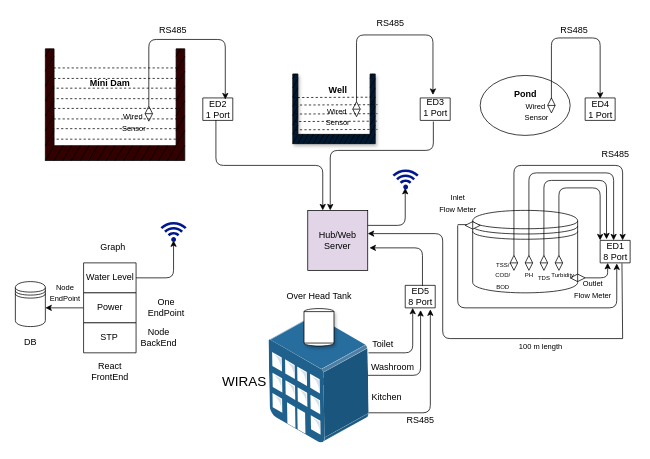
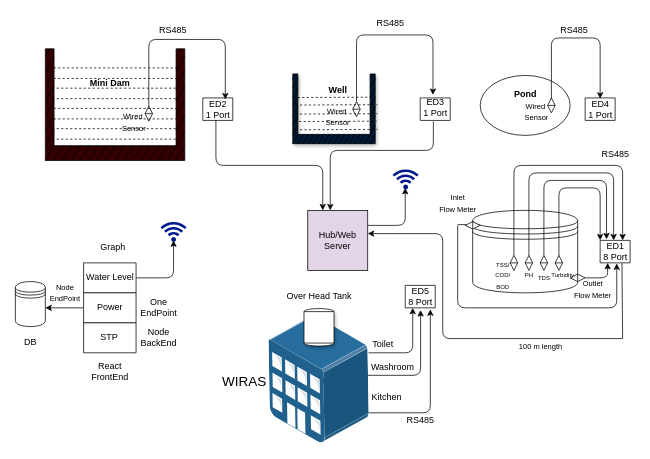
edge "ED5 8 Port" -> "Hub/Web Server": removed
node "One EndPoint": moved (166, 308) -> (159, 308)
